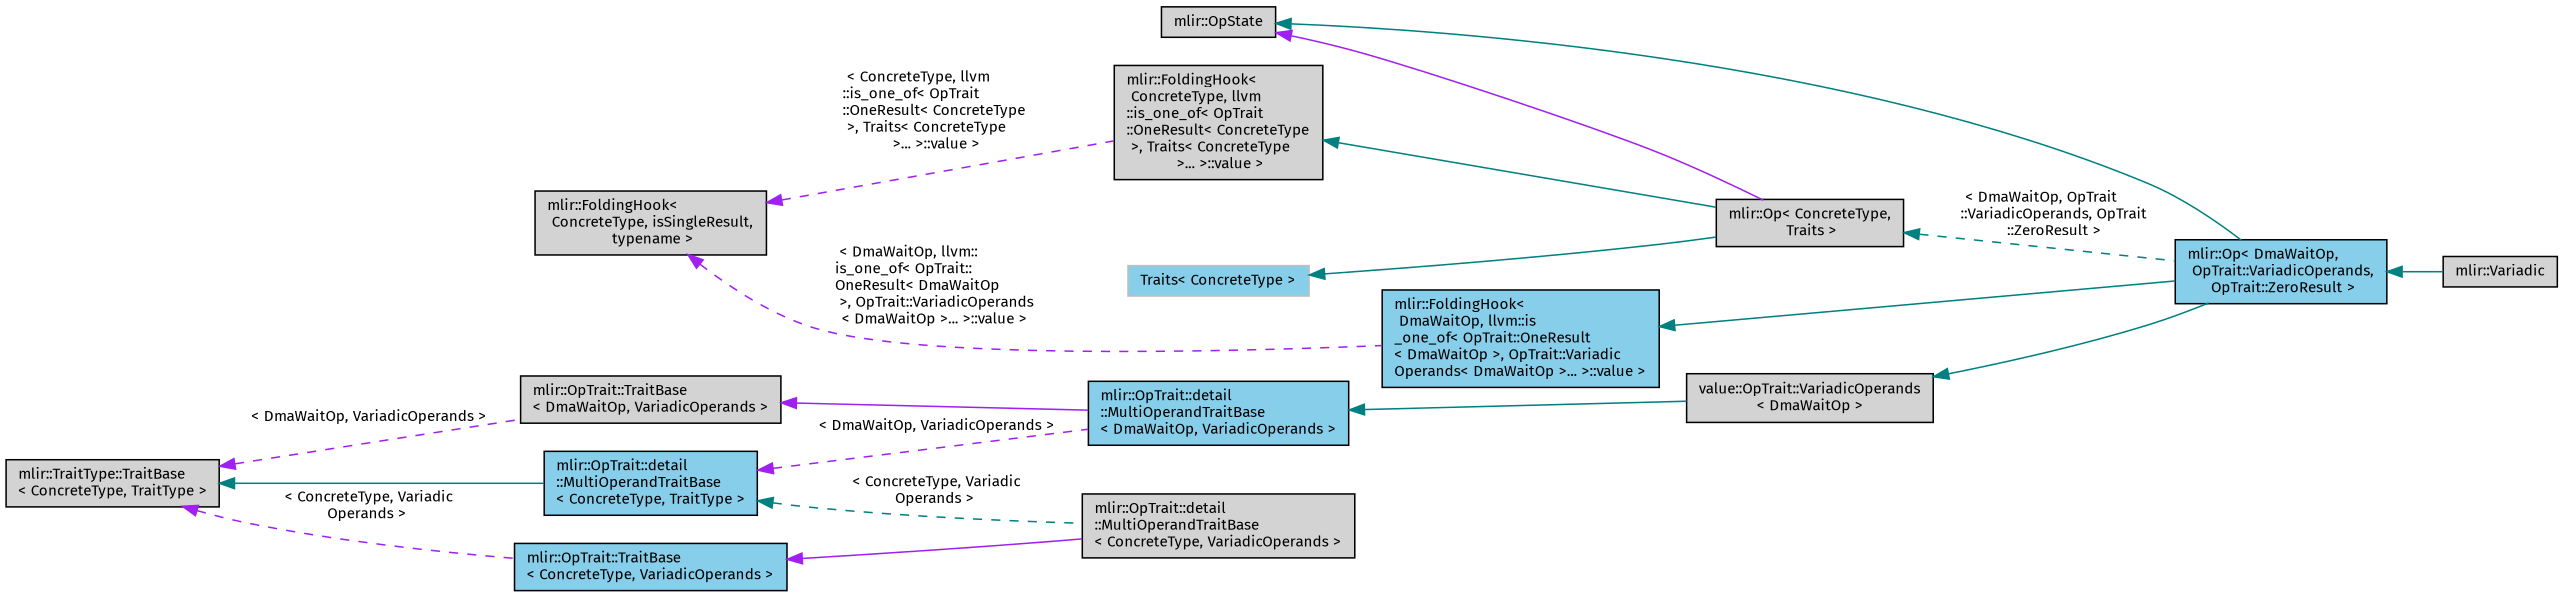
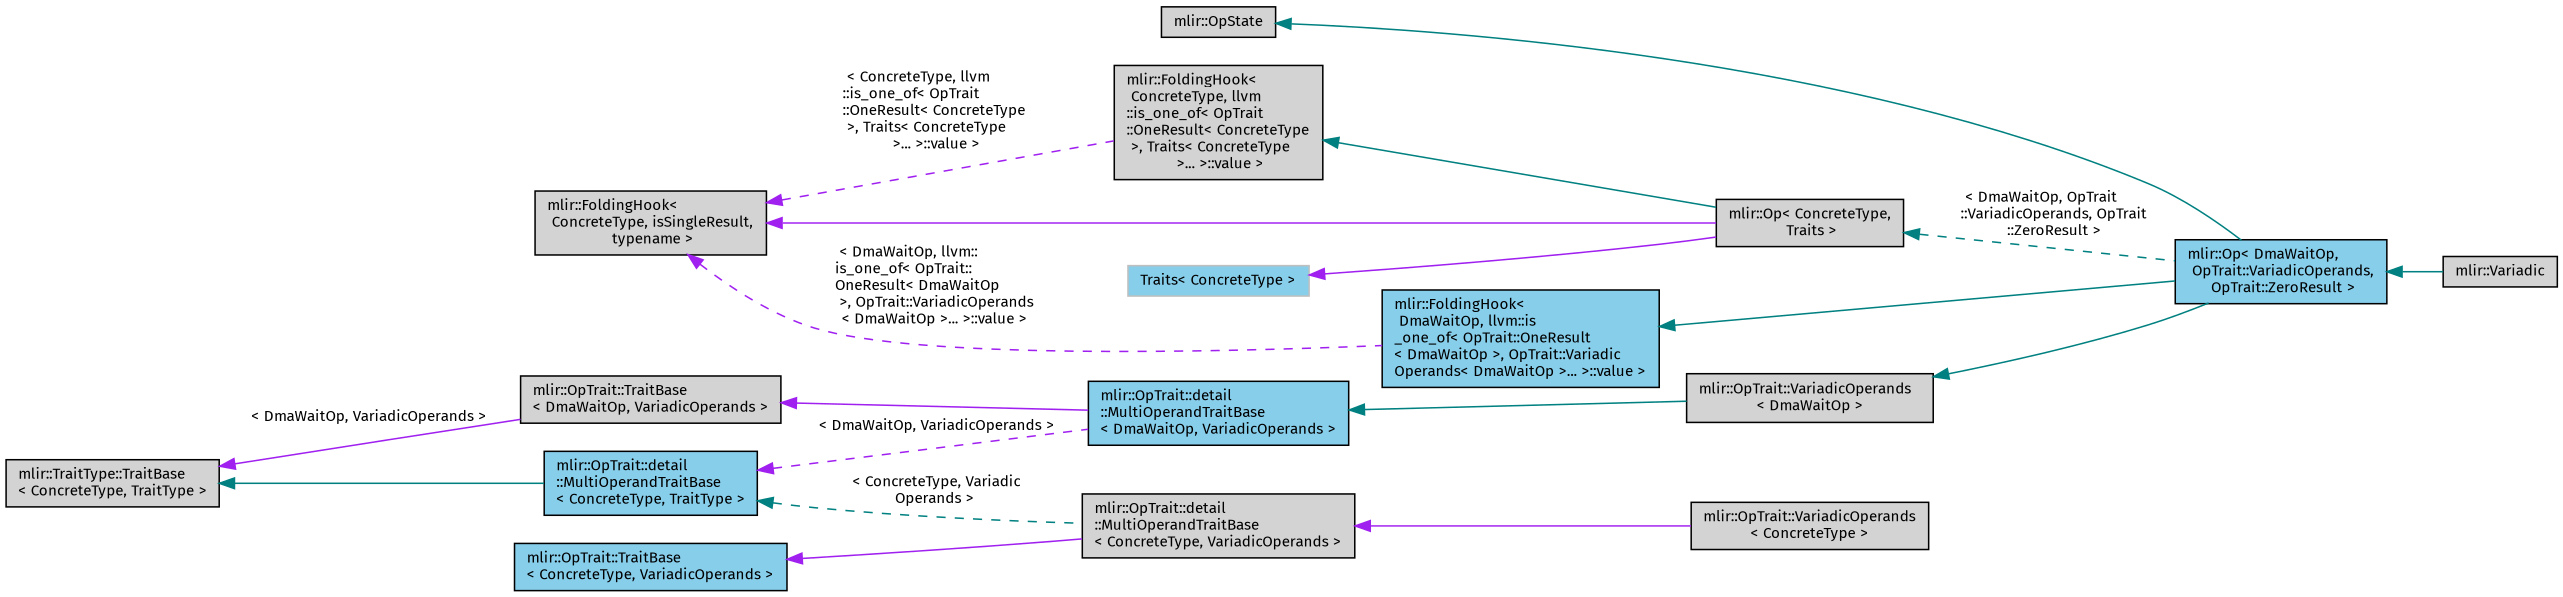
edge "mlir::Op< ConcreteType, Traits >" -> "mlir::OpState": now "mlir::Op< ConcreteType, Traits >" -> "mlir::FoldingHook< ConcreteType, isSingleResult, typename >"
edge "mlir::Op< ConcreteType, Traits >" -> "Traits< ConcreteType >": color teal -> purple
node "value::OpTrait::VariadicOperands < DmaWaitOp >": label "value::OpTrait::VariadicOperands < DmaWaitOp >" -> "mlir::OpTrait::VariadicOperands < DmaWaitOp >"
edge "mlir::OpTrait::TraitBase < DmaWaitOp, VariadicOperands >" -> "mlir::TraitType::TraitBase < ConcreteType, TraitType >": style dashed -> solid
node "mlir::OpTrait::VariadicOperands < ConcreteType >": added
edge "mlir::OpTrait::TraitBase < ConcreteType, VariadicOperands >" -> "mlir::TraitType::TraitBase < ConcreteType, TraitType >": removed, label "< ConcreteType, Variadic Operands >"
